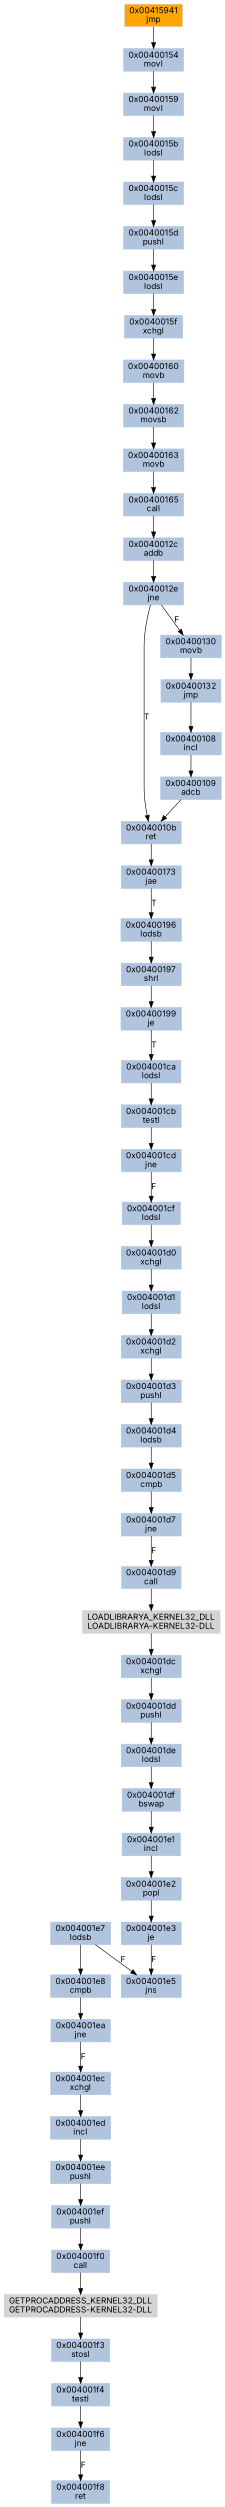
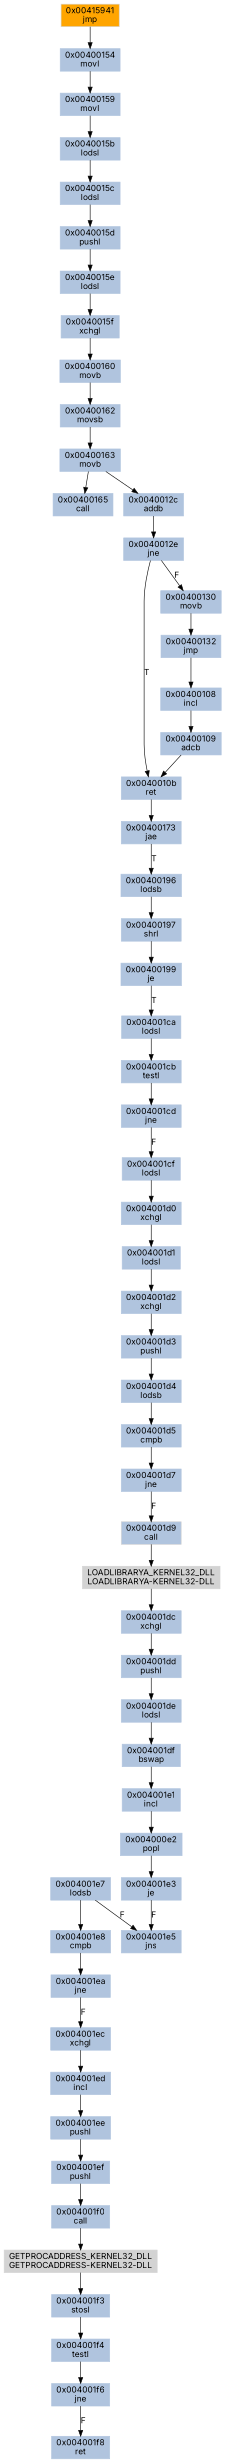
edge "0x00400165 call" -> "0x0040012c addb": now "0x00400163 movb" -> "0x0040012c addb"
node "0x004001e2 popl": label "0x004001e2 popl" -> "0x004000e2 popl"
